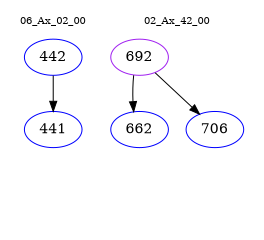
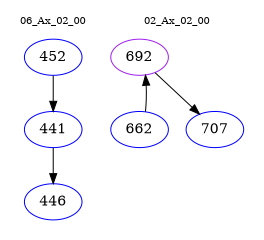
cluster "02_Ax_42_00": label "02_Ax_42_00" -> "02_Ax_02_00"
node "442": label "442" -> "452"
edge "692" -> "662": reversed
node "706": label "706" -> "707"
node "446": added
